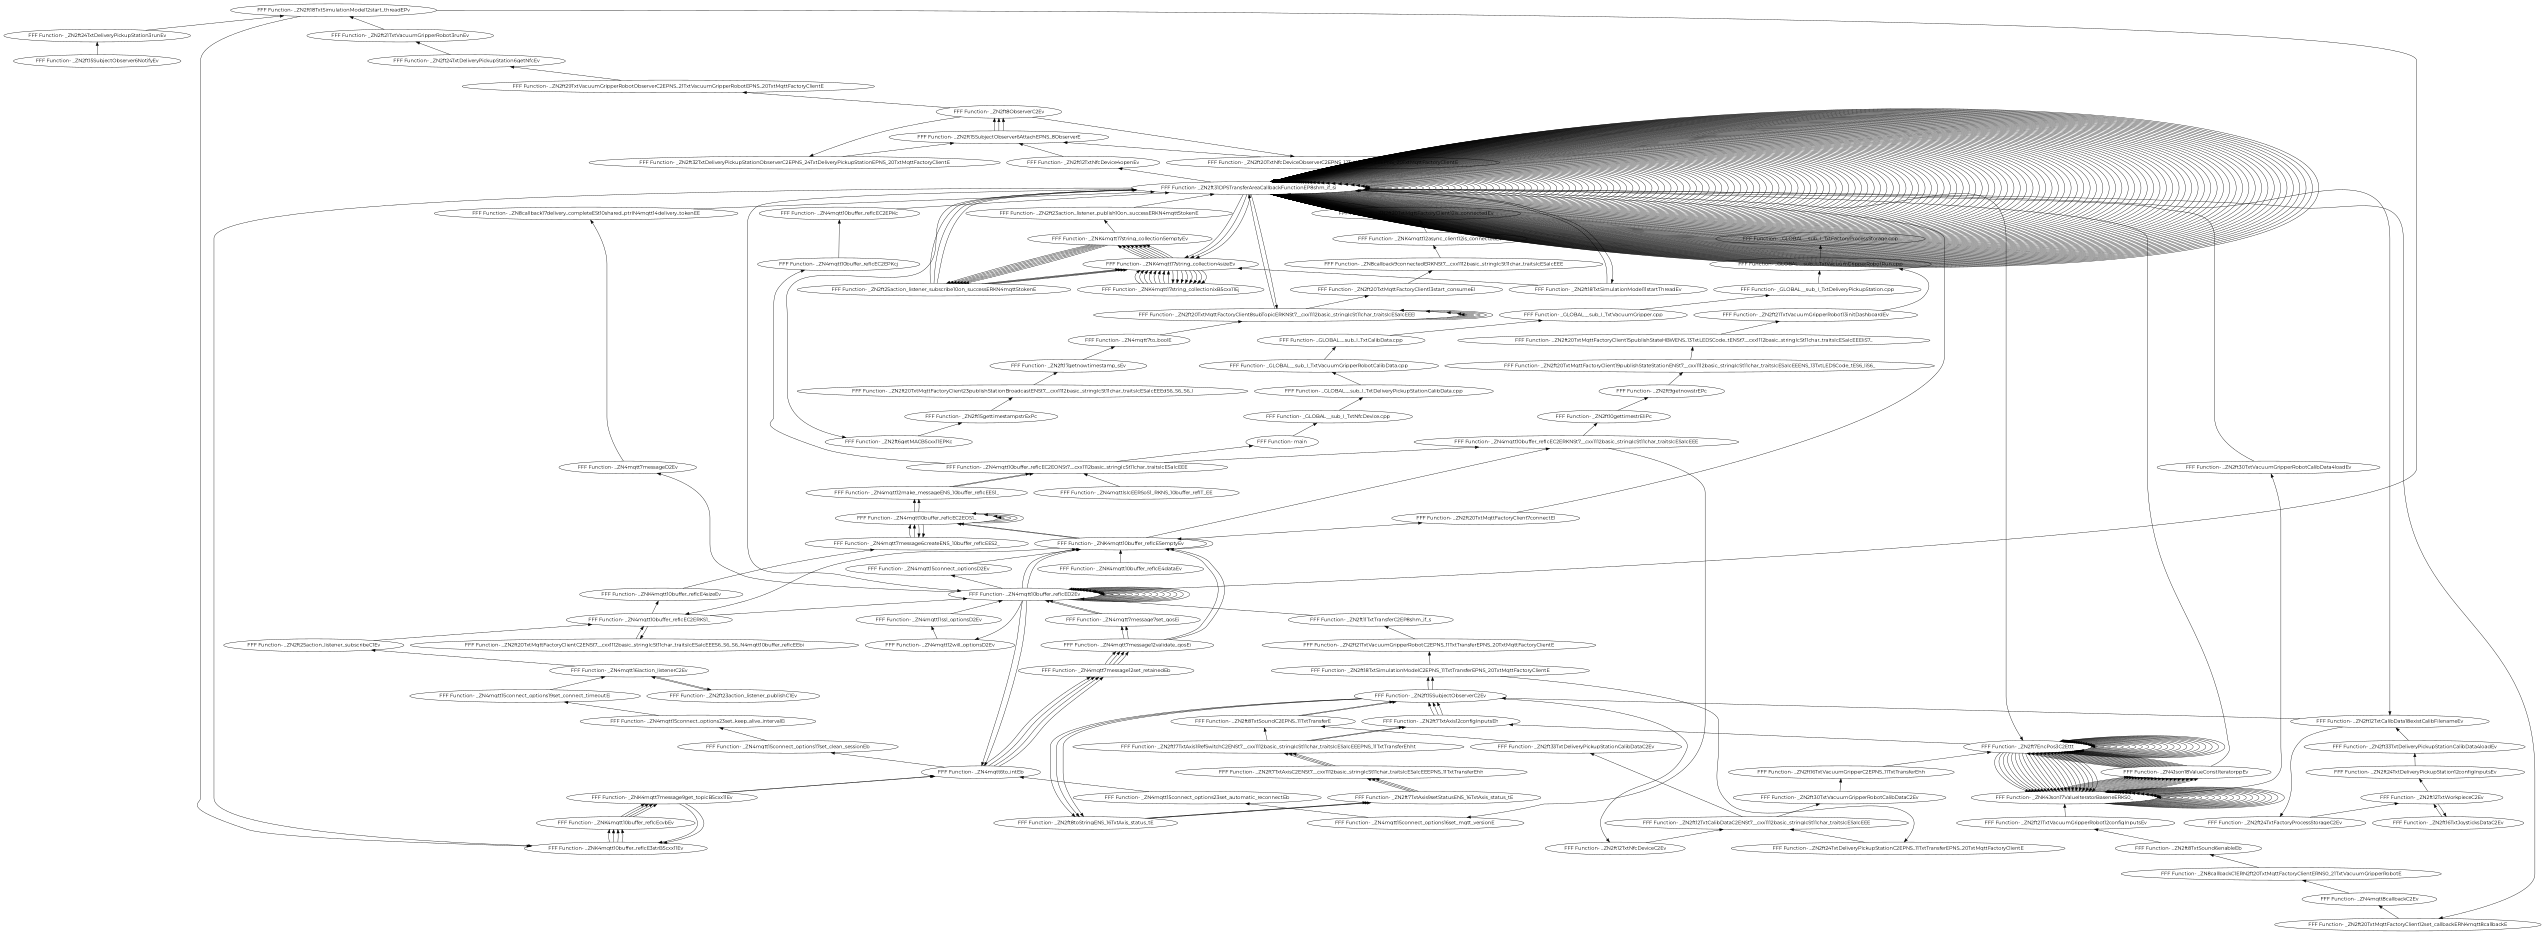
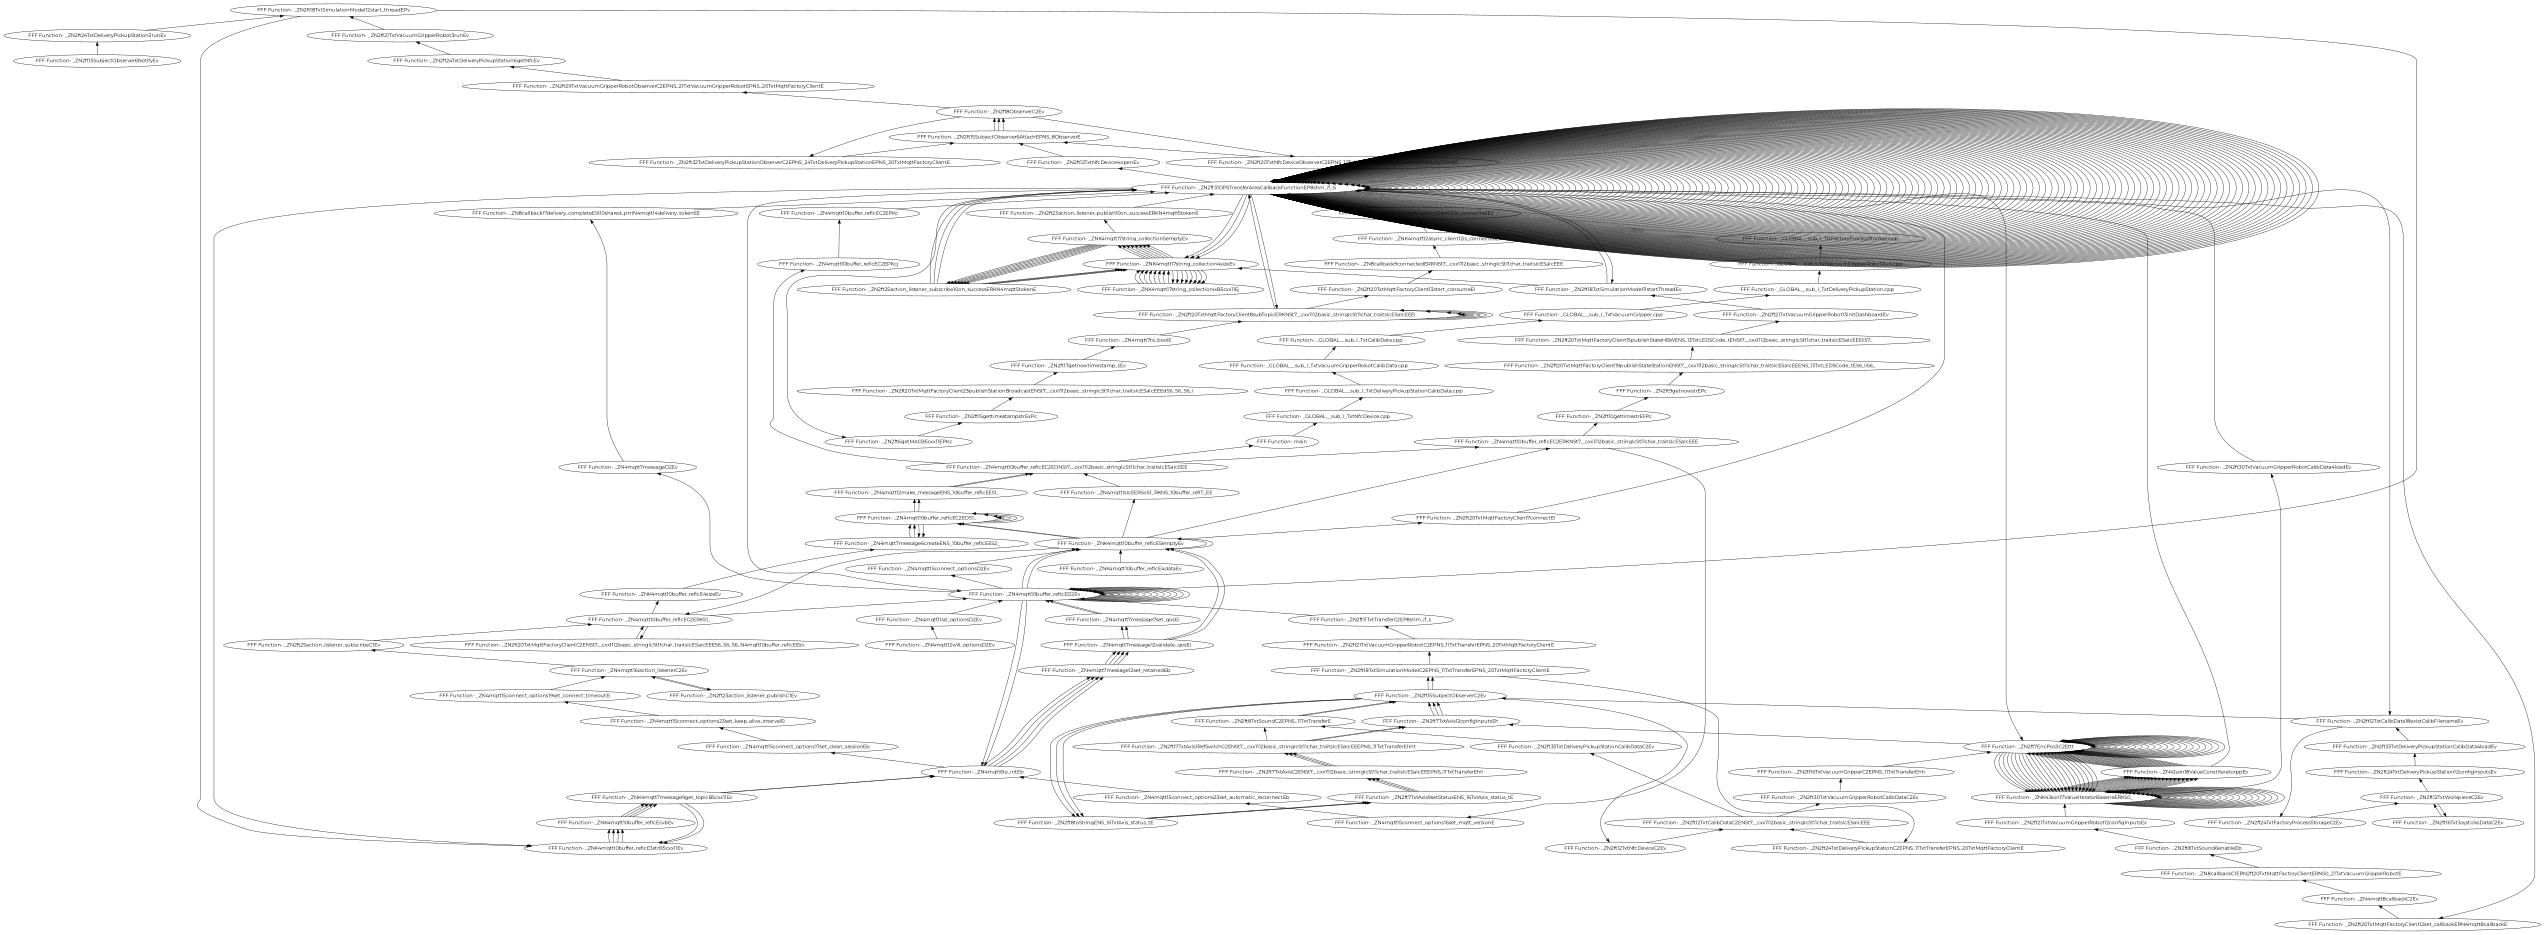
edge "FFF Function- _ZN2ft21TxtVacuumGripperRobot13initDashboardEv" -> "FFF Function- _GLOBAL__sub_I_TxtVacuumGripperRobotRun.cpp": now "FFF Function- _ZN2ft21TxtVacuumGripperRobot13initDashboardEv" -> "FFF Function- _ZN2ft18TxtSimulationModel11startThreadEv"
edge "FFF Function- _ZNK4mqtt10buffer_refIcE5emptyEv" -> "FFF Function- _ZN4mqttlsIcEERSoS1_RKNS_10buffer_refIT_EE": added
edge "FFF Function- _ZN4mqtt10buffer_refIcED2Ev" -> "FFF Function- _ZN4mqtt12will_optionsD2Ev": removed
